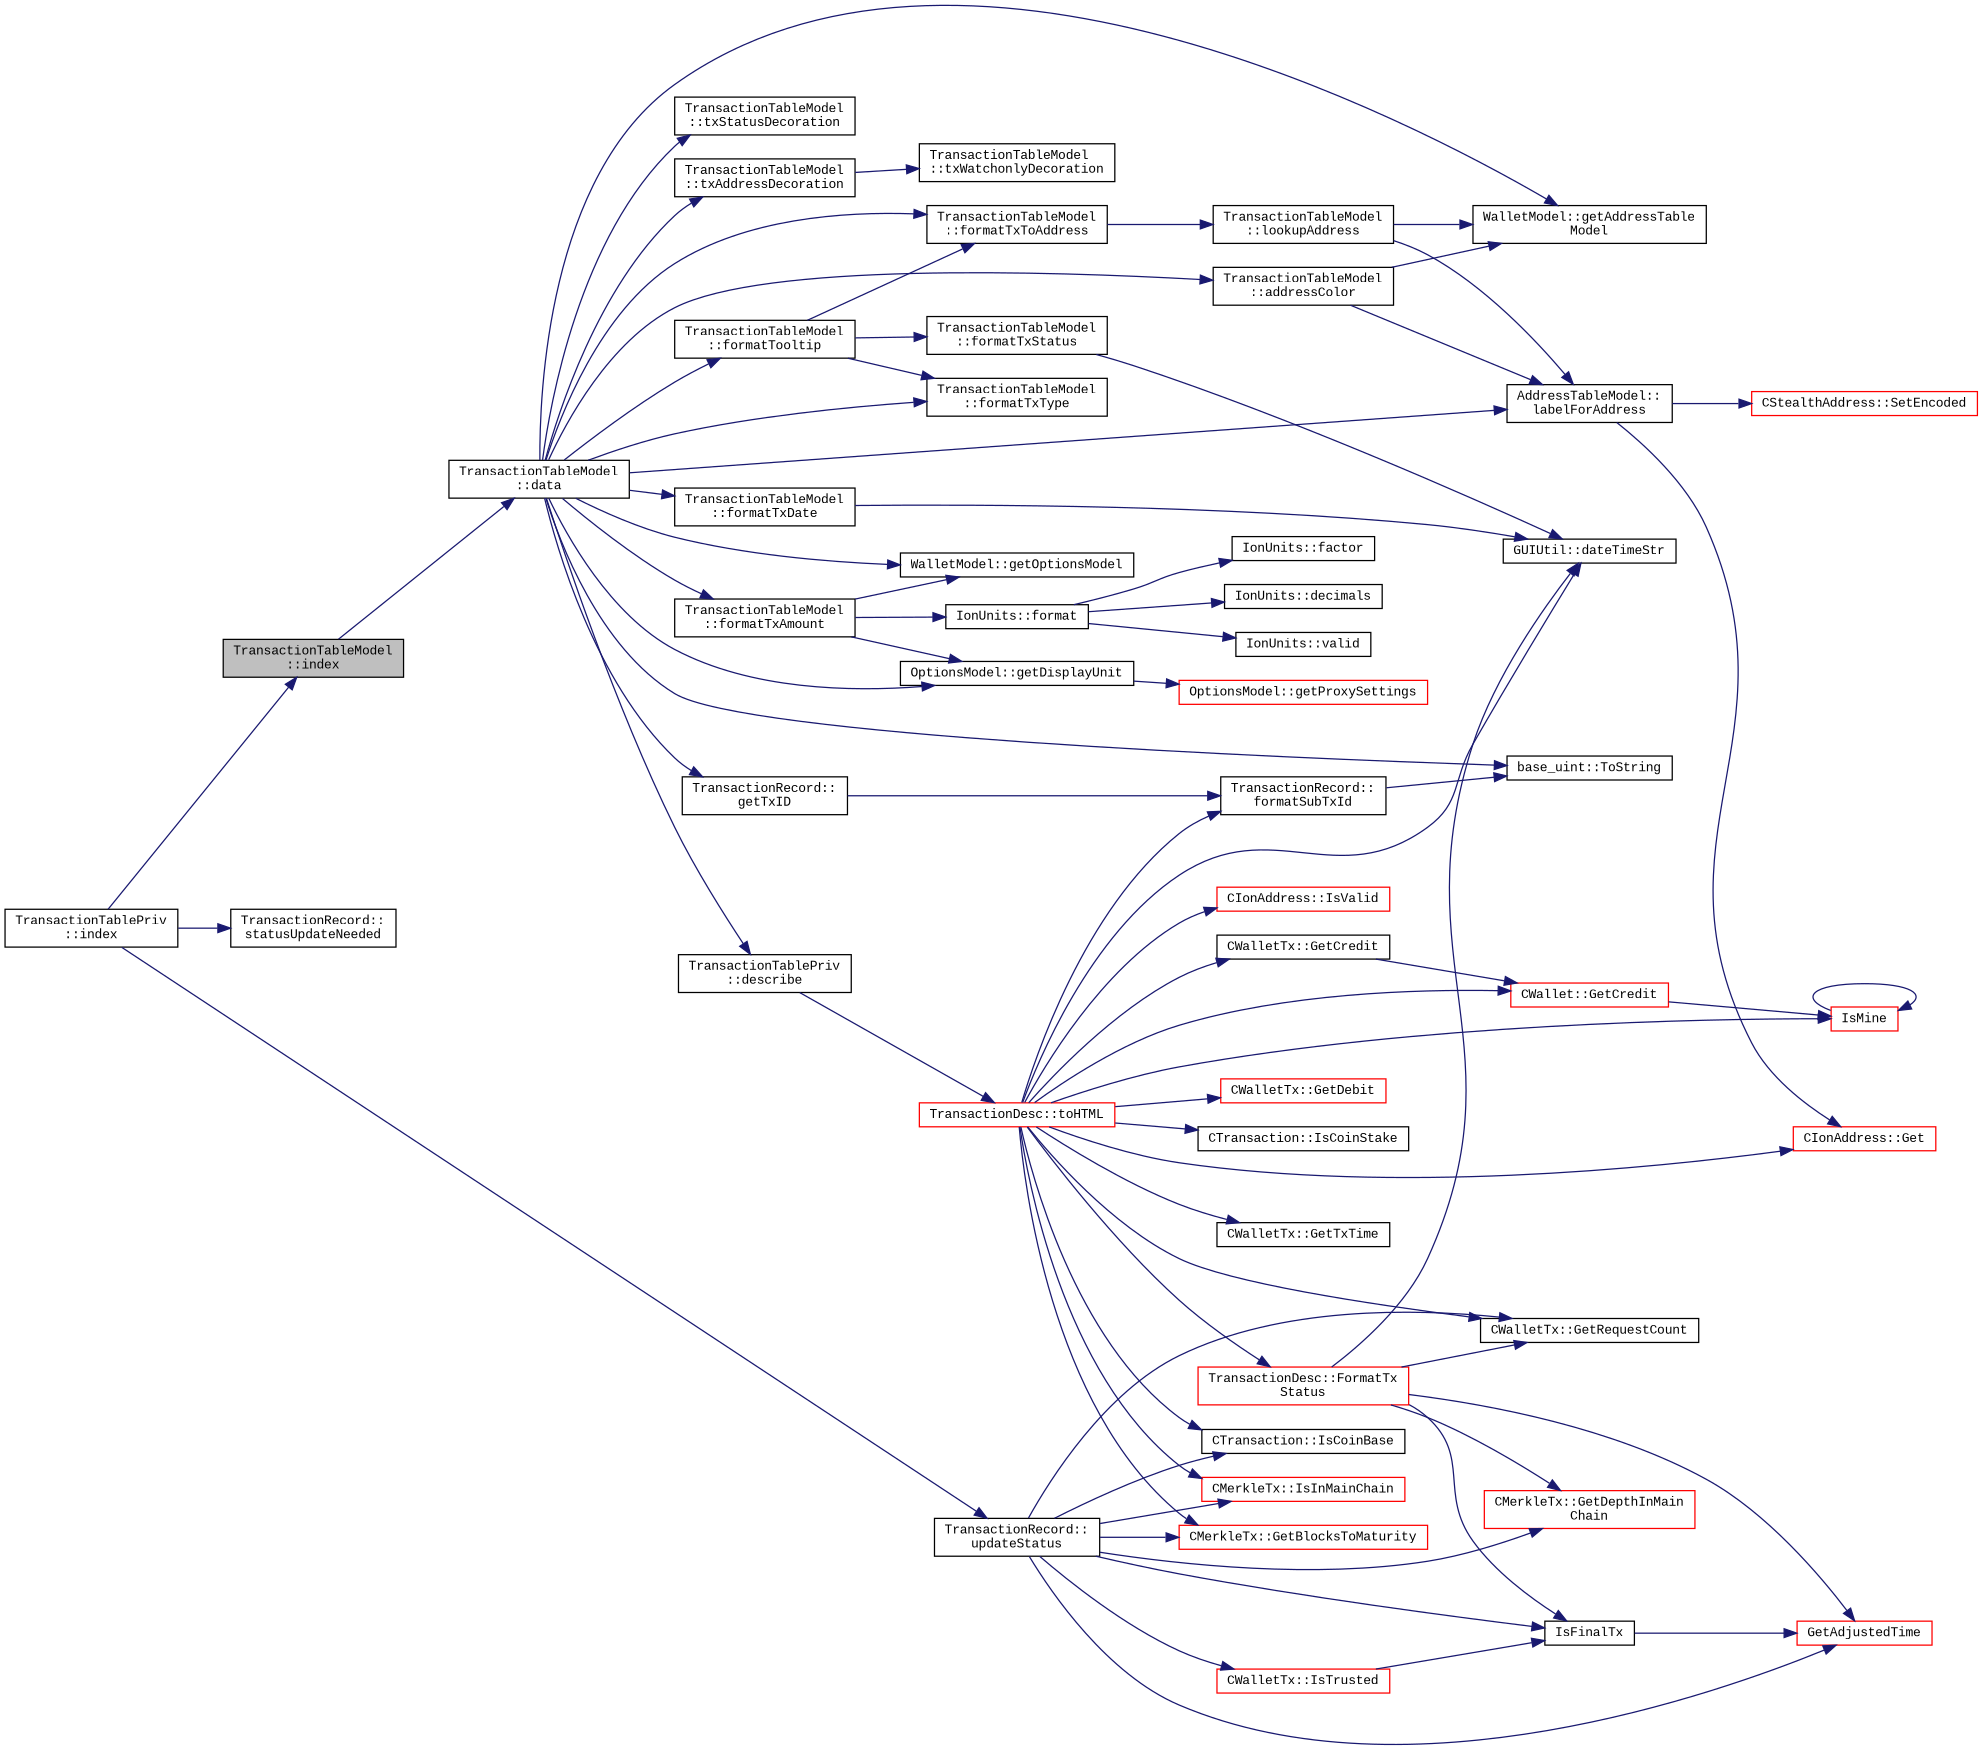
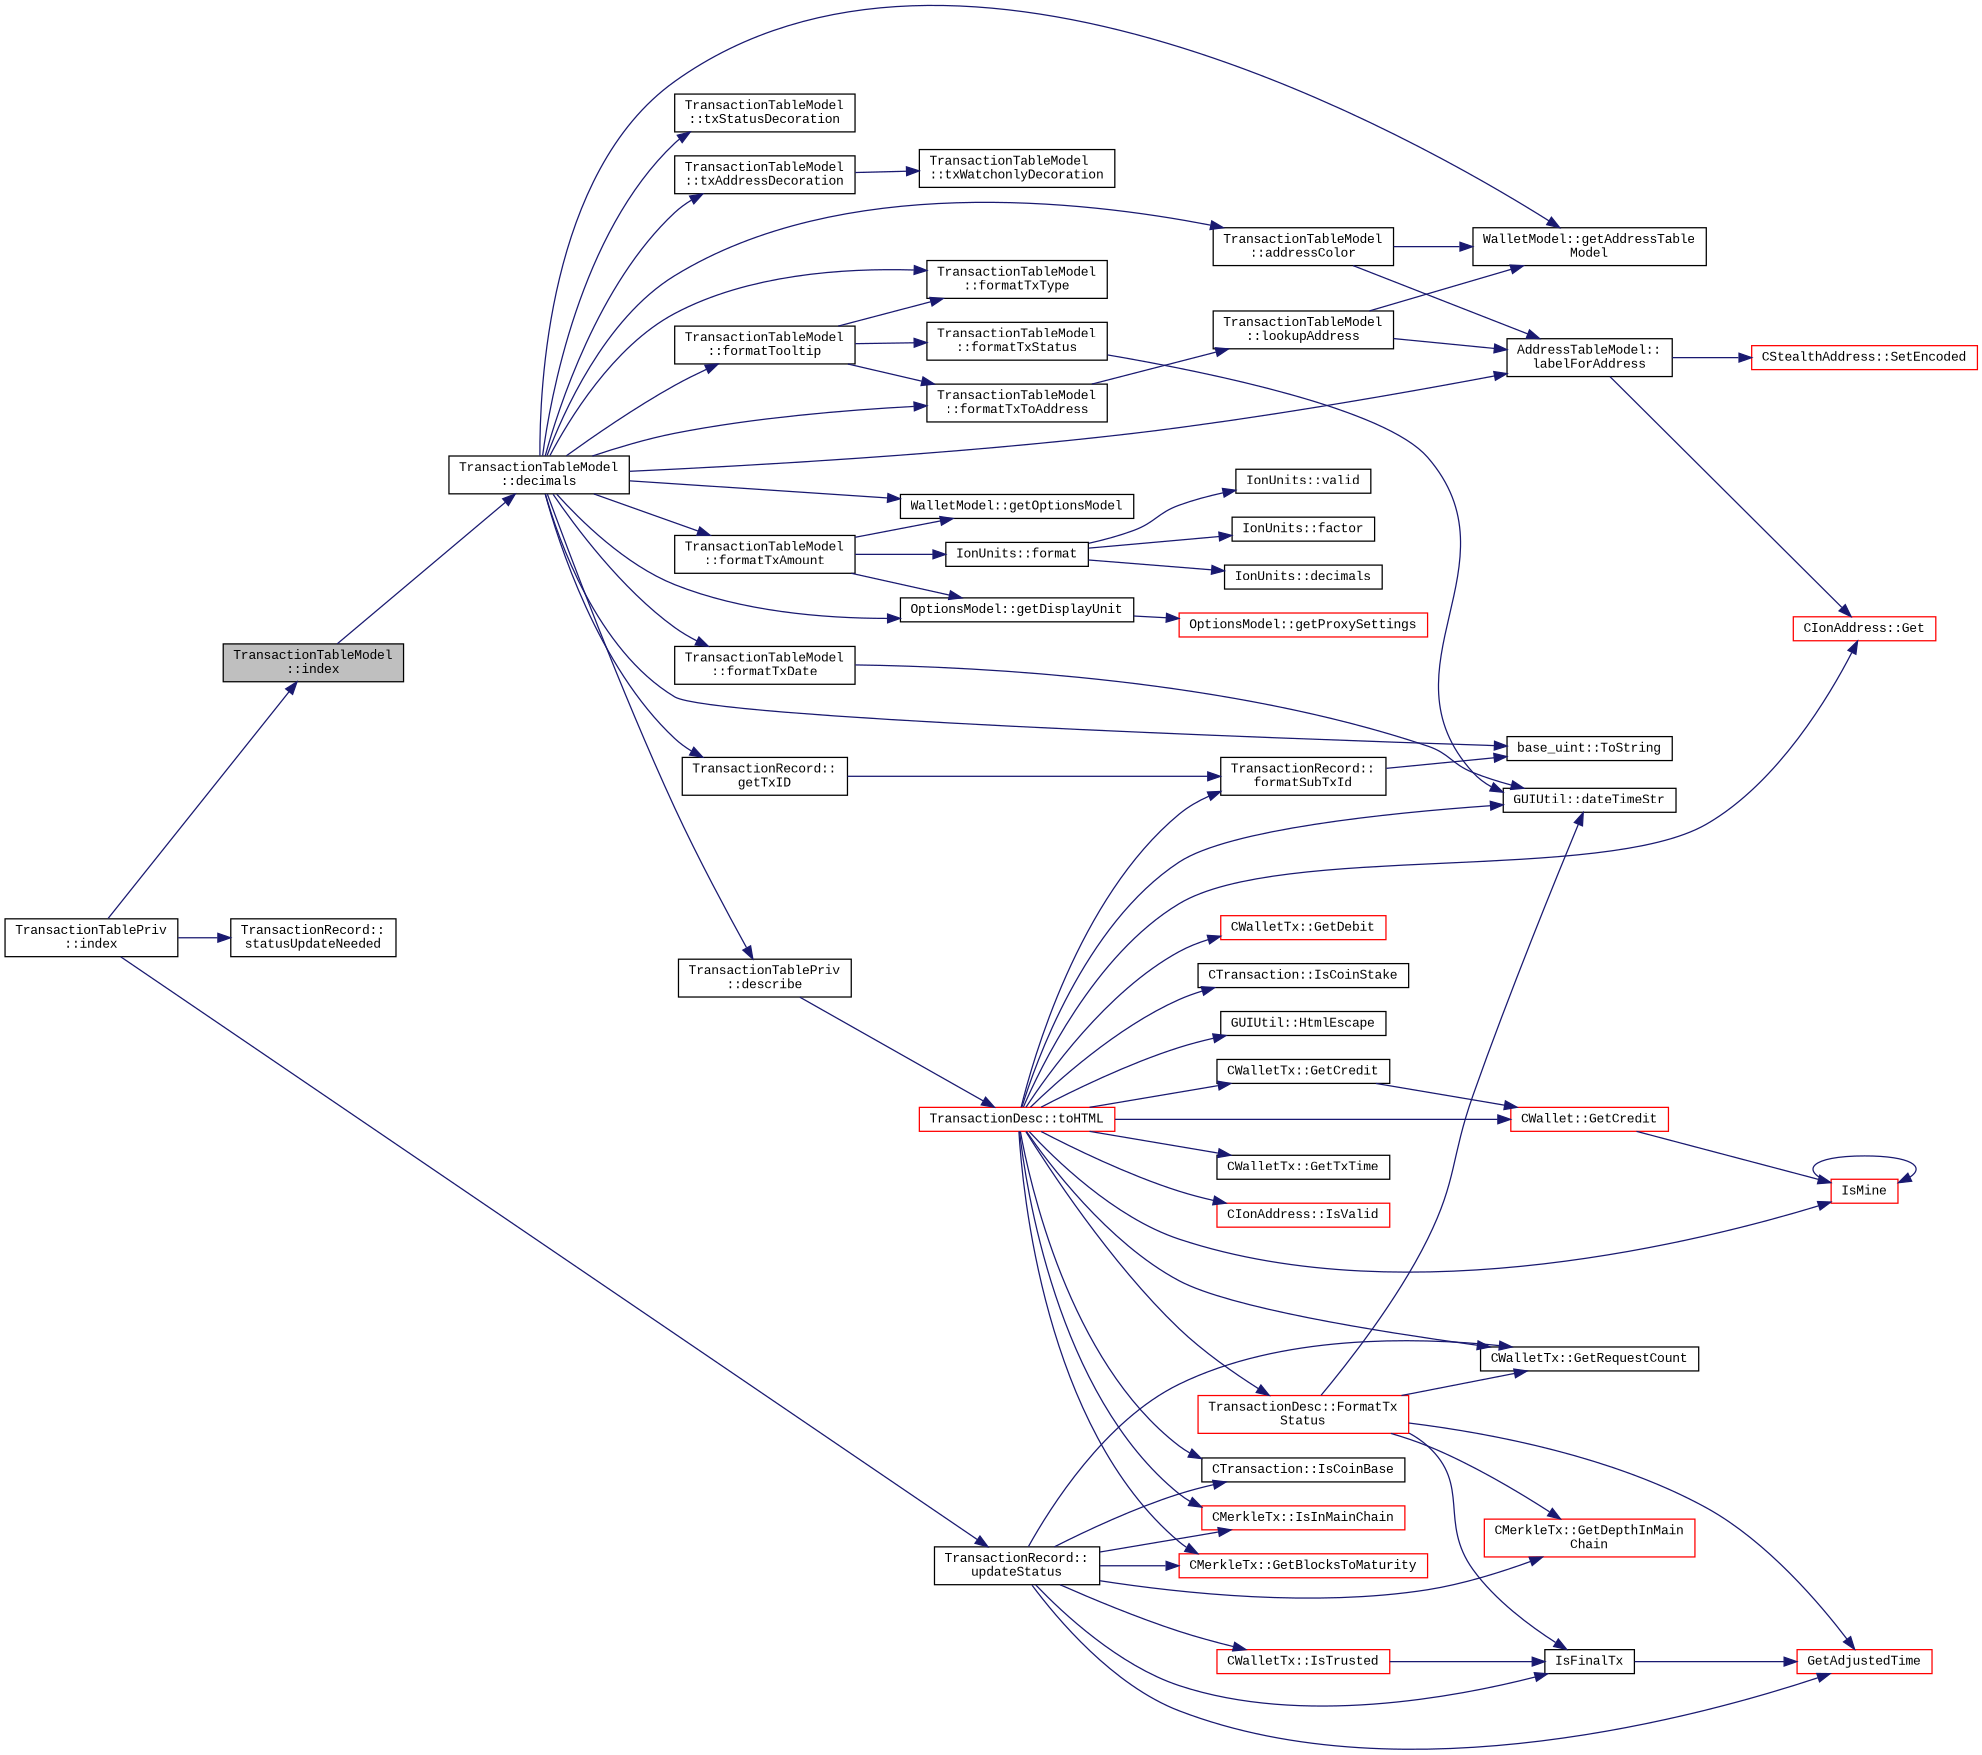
node "TransactionTableModel ::data": label "TransactionTableModel ::data" -> "TransactionTableModel ::decimals"
node "GUIUtil::HtmlEscape": added
